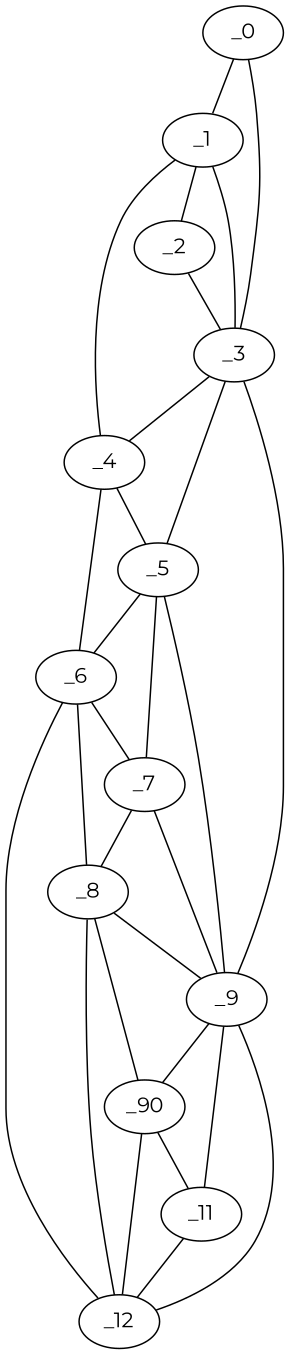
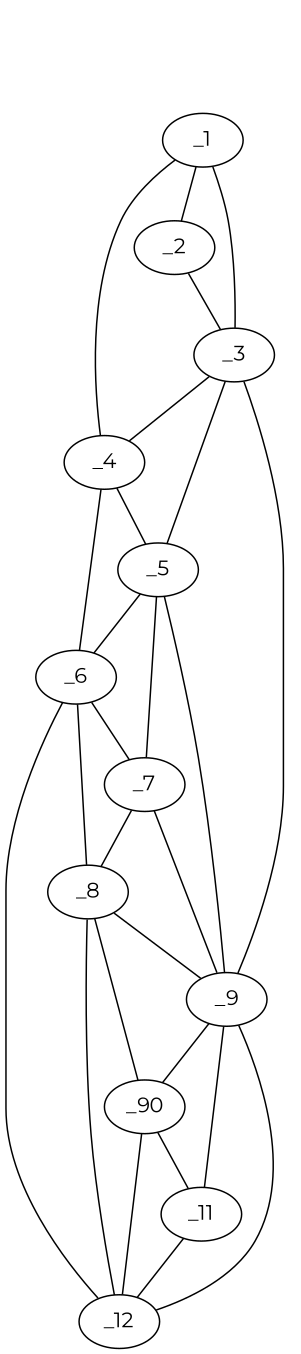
node "_0": removed
